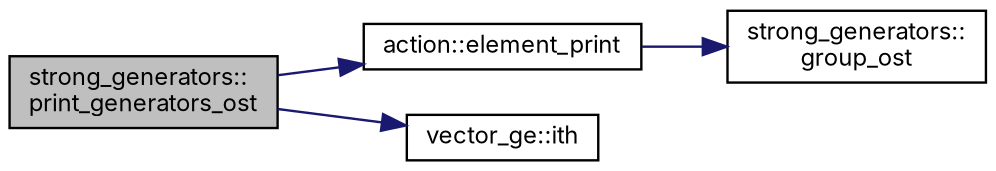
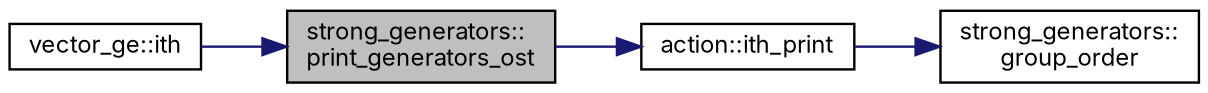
node "action::element_print": label "action::element_print" -> "action::ith_print"
node "strong_generators:: group_ost": label "strong_generators:: group_ost" -> "strong_generators:: group_order"
edge "strong_generators:: print_generators_ost" -> "vector_ge::ith": reversed
